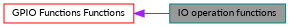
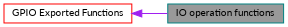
node "GPIO Functions Functions": label "GPIO Functions Functions" -> "GPIO Exported Functions"
